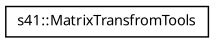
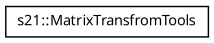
node "s41::MatrixTransfromTools": label "s41::MatrixTransfromTools" -> "s21::MatrixTransfromTools"
